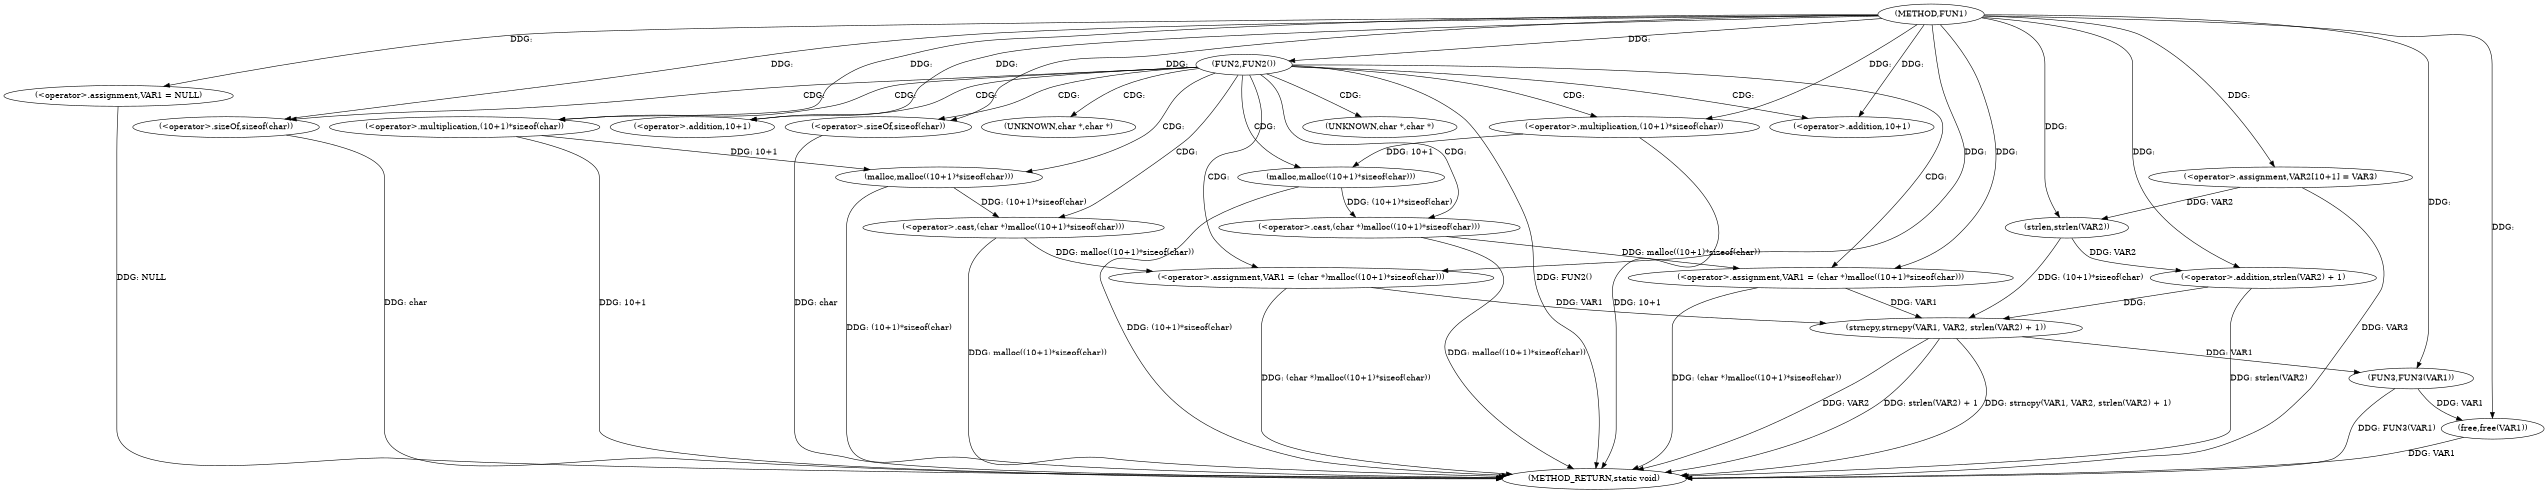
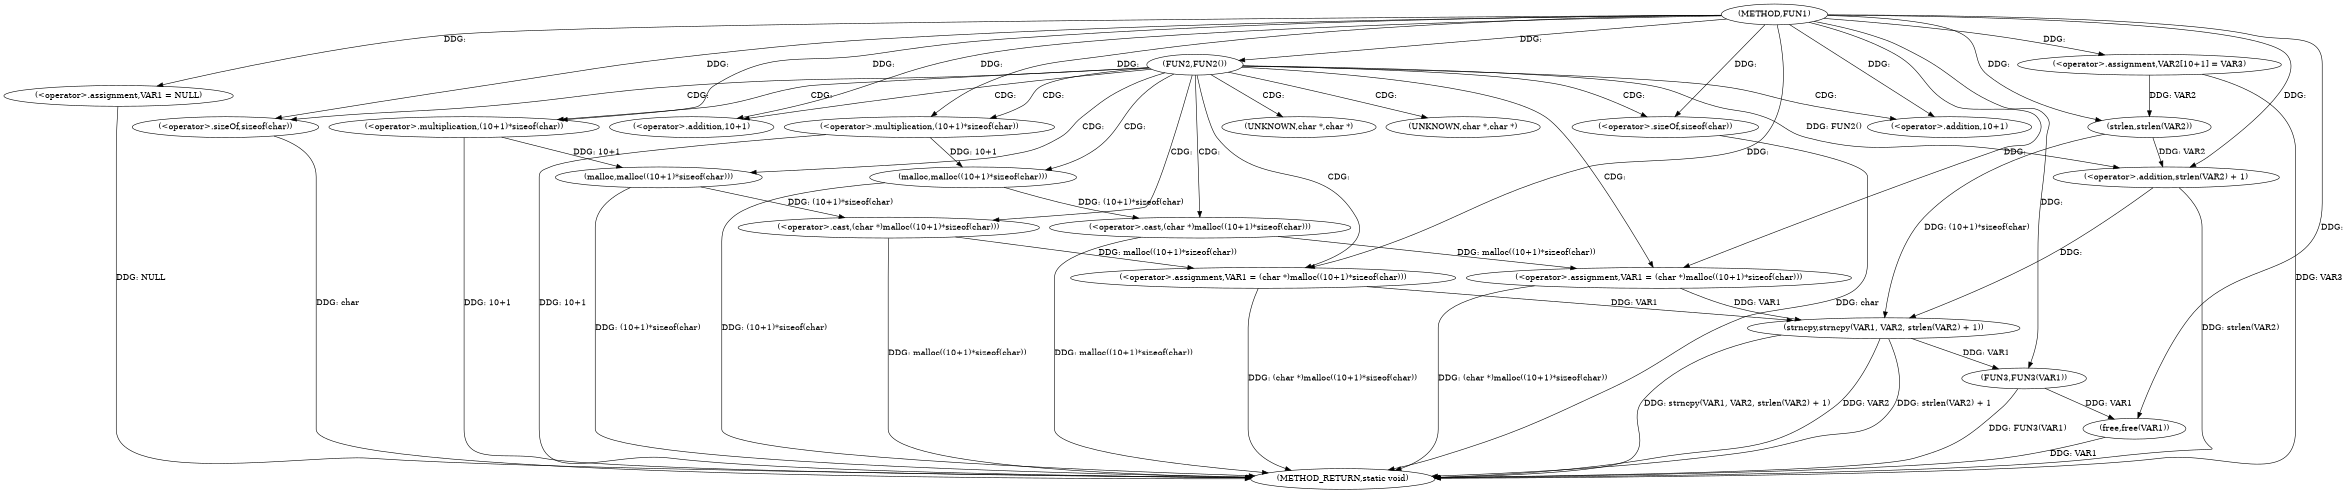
edge "(FUN2,FUN2())" -> "(METHOD_RETURN,static void)": now "(FUN2,FUN2())" -> "(<operator>.addition,strlen(VAR2) + 1)"
